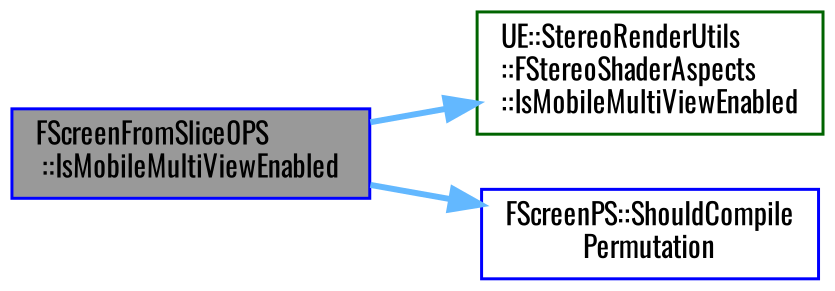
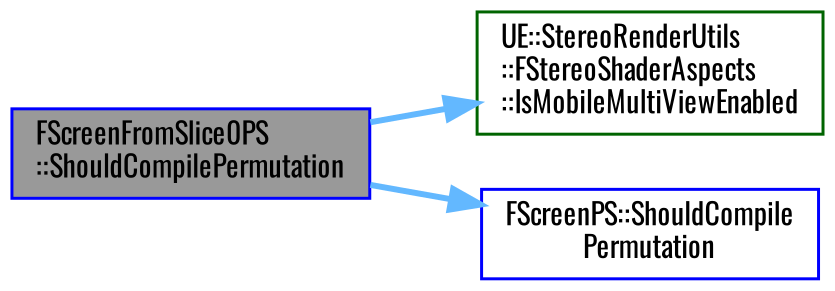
node "FScreenFromSlice0PS ::IsMobileMultiViewEnabled": label "FScreenFromSlice0PS ::IsMobileMultiViewEnabled" -> "FScreenFromSlice0PS ::ShouldCompilePermutation"
